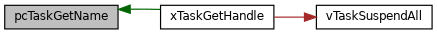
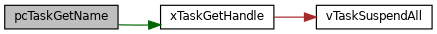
edge "xTaskGetHandle" -> "pcTaskGetName": reversed
